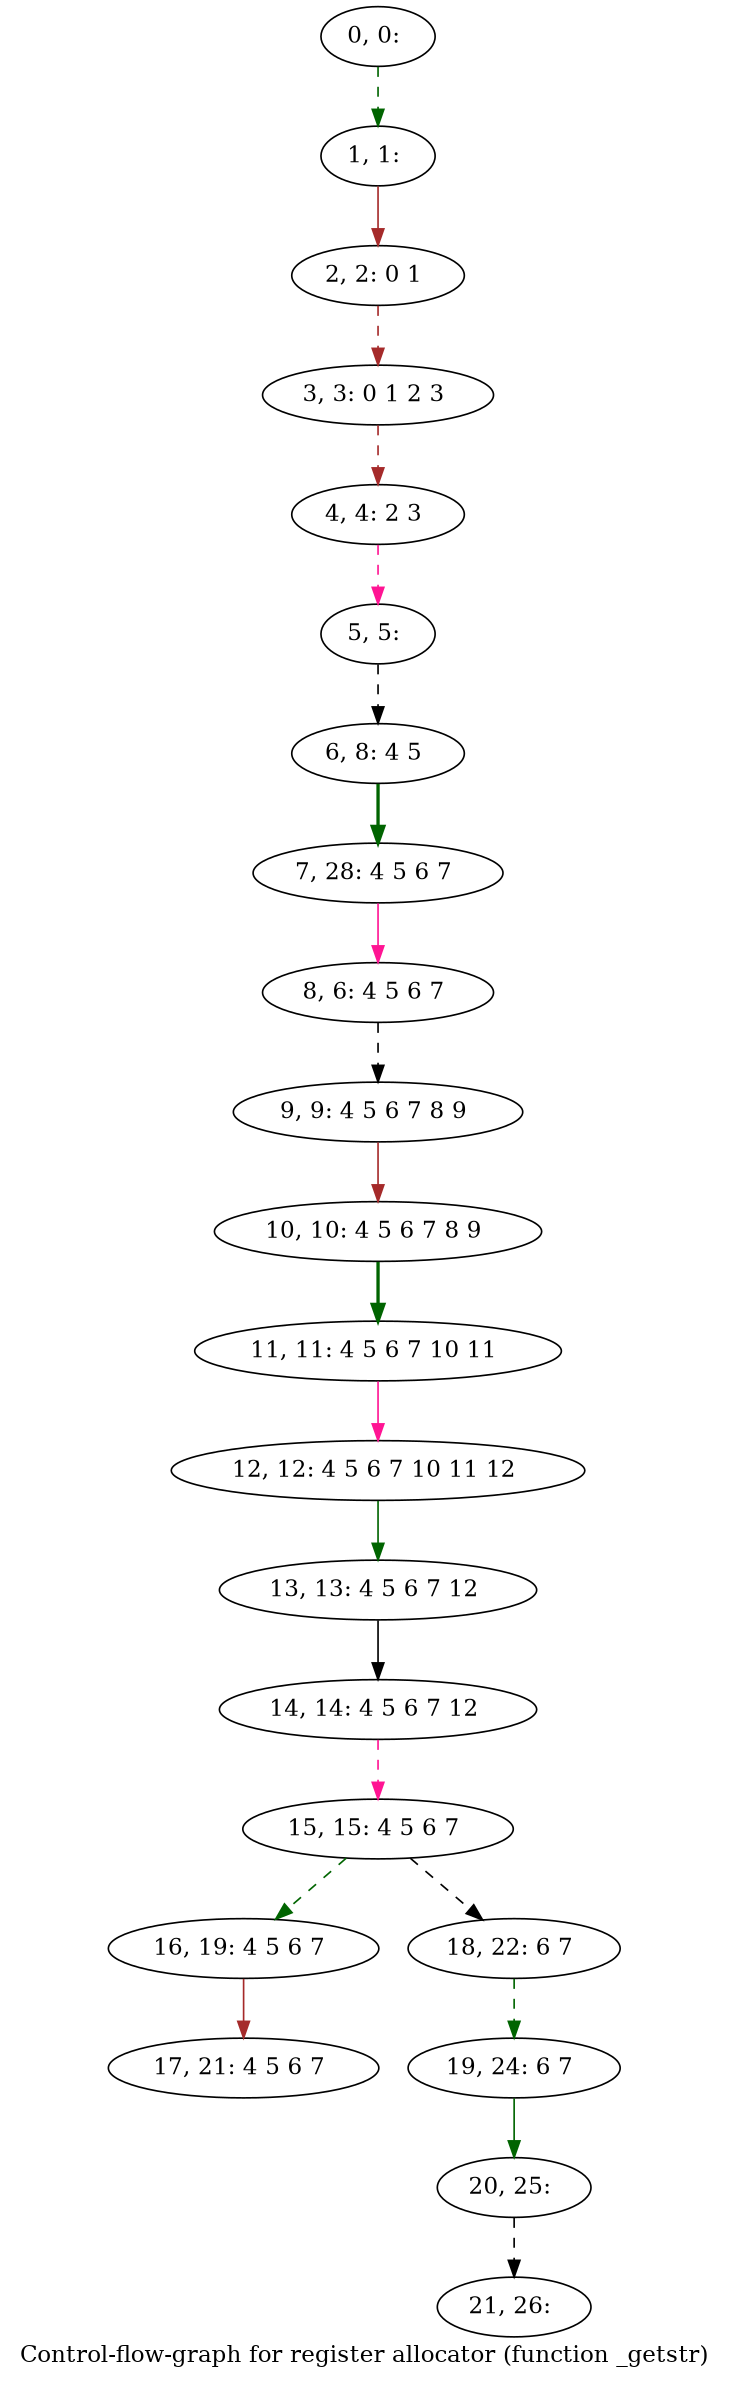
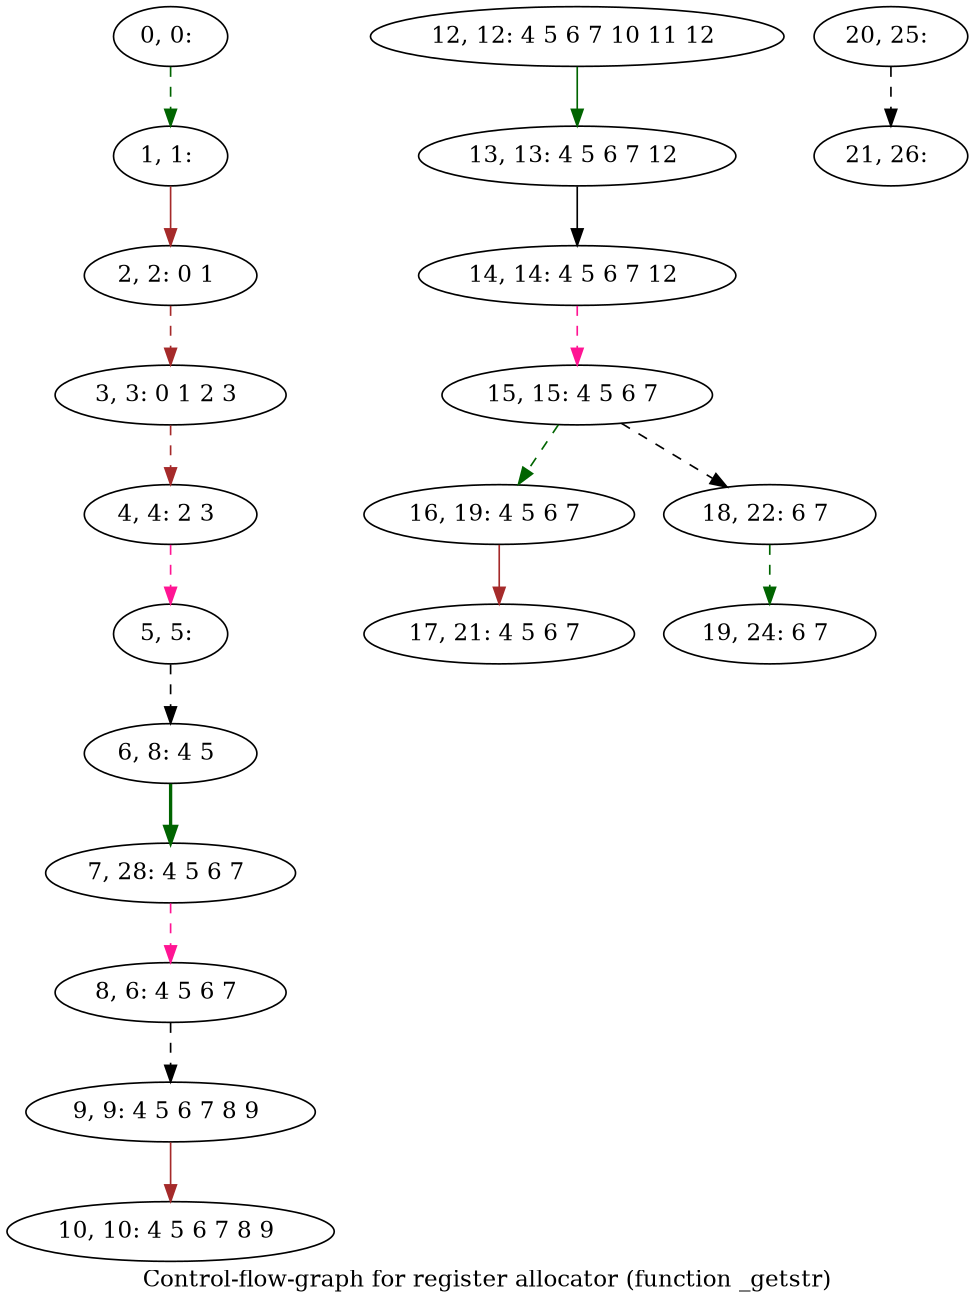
edge "7, 28: 4 5 6 7" -> "8, 6: 4 5 6 7": style solid -> dashed
node "11, 11: 4 5 6 7 10 11": removed
edge "19, 24: 6 7" -> "20, 25:": removed
